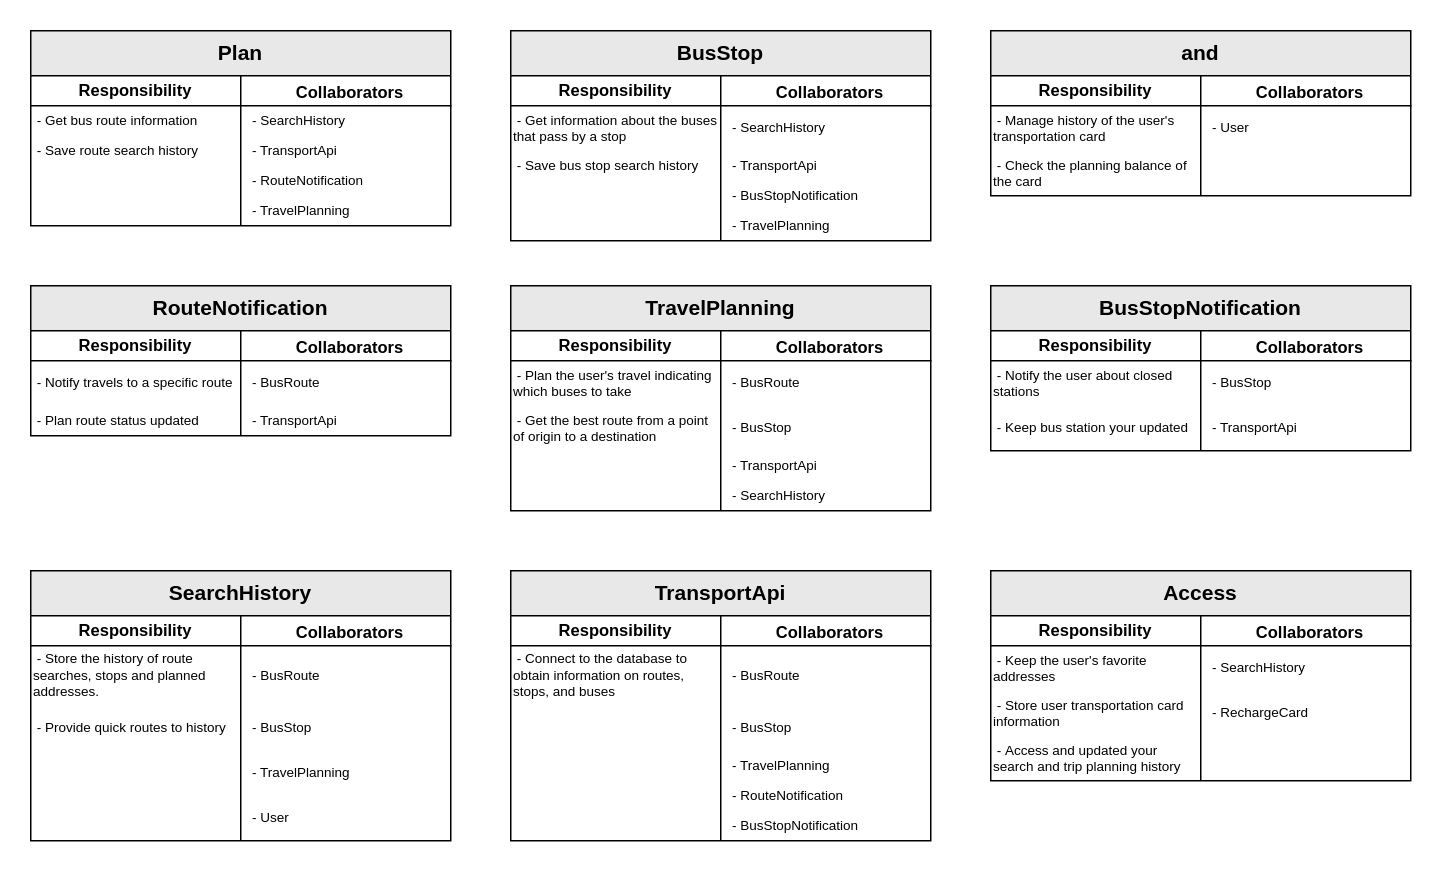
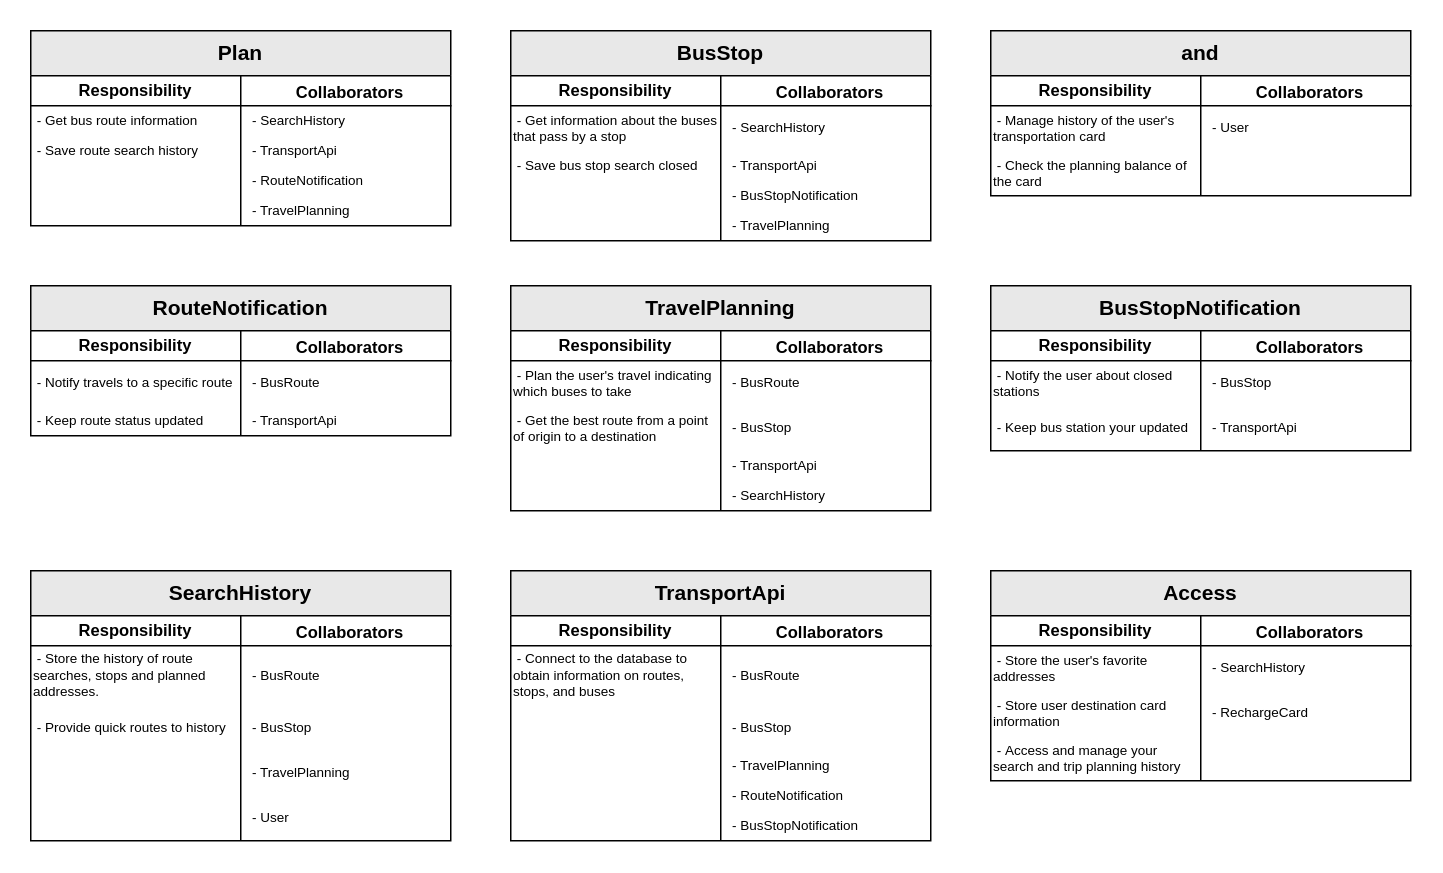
node "- Save bus stop search history": label "- Save bus stop search history" -> "- Save bus stop search closed"
node "- Plan route status updated": label "- Plan route status updated" -> "- Keep route status updated"
node "- Keep the user's favorite addresses": label "- Keep the user's favorite addresses" -> "- Store the user's favorite addresses"
node "- Store user transportation card information": label "- Store user transportation card information" -> "- Store user destination card information"
node "- Access and updated your search and trip planning history": label "- Access and updated your search and trip planning history" -> "- Access and manage your search and trip planning history"
